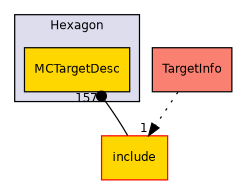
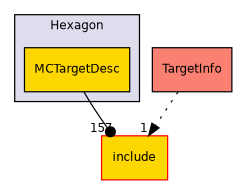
edge "include" -> "MCTargetDesc": reversed
